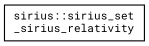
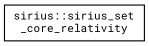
node "sirius::sirius_set _sirius_relativity": label "sirius::sirius_set _sirius_relativity" -> "sirius::sirius_set _core_relativity"
